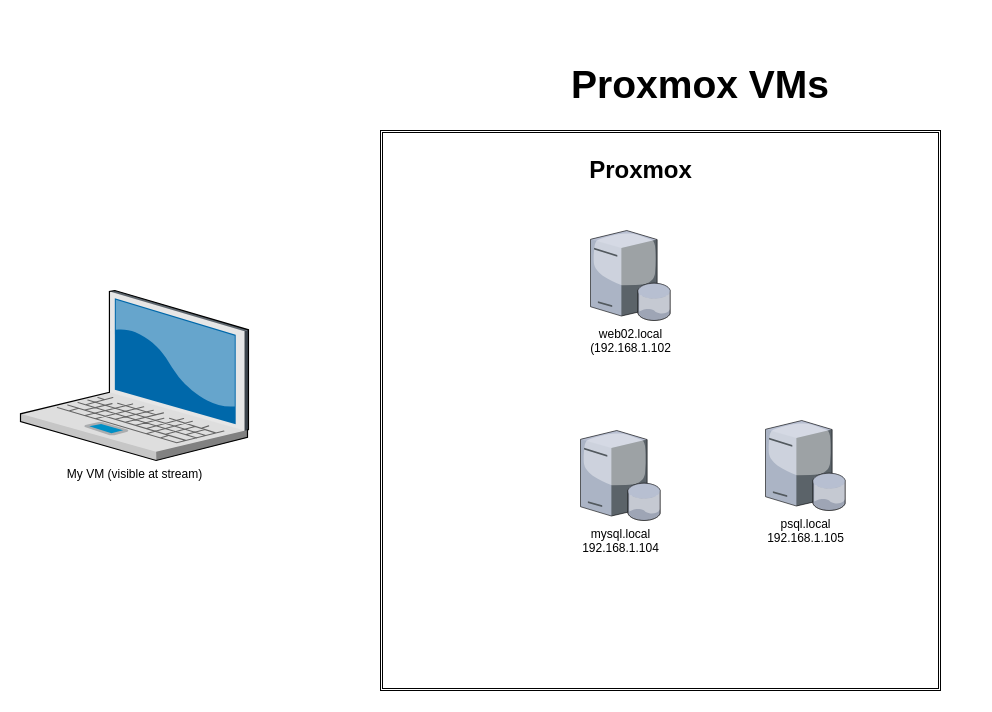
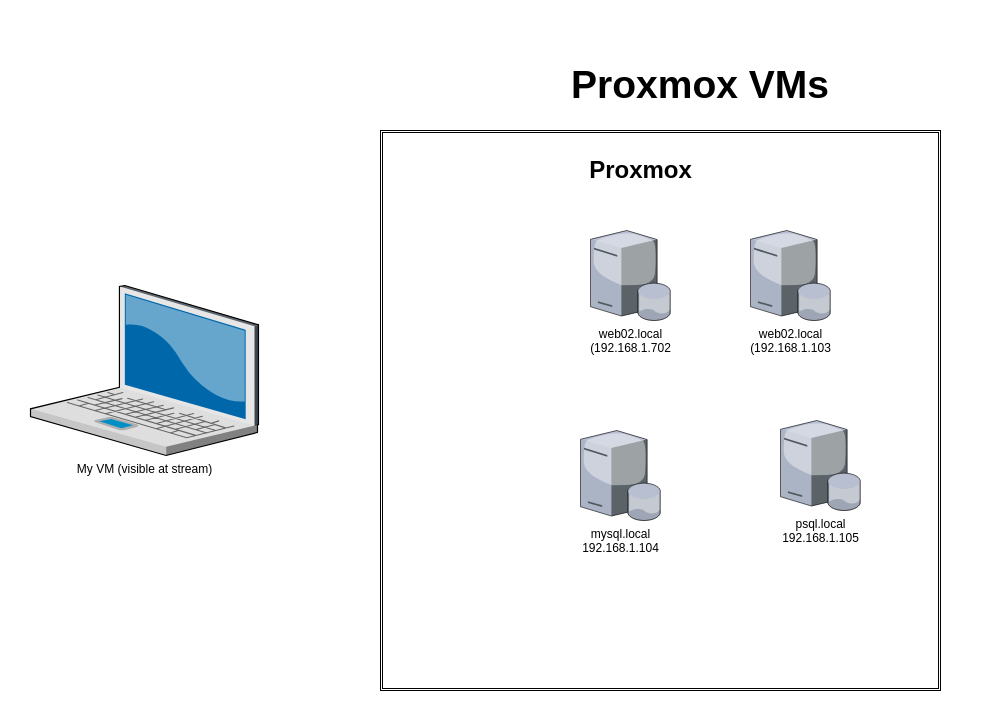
node "web02.local (192.168.1.103": added
node "web02.local (192.168.1.102": label "web02.local (192.168.1.102" -> "web02.local (192.168.1.702"
node "My VM (visible at stream)": moved (134, 376) -> (144, 371)
node "psql.local 192.168.1.105": moved (806, 466) -> (821, 466)
